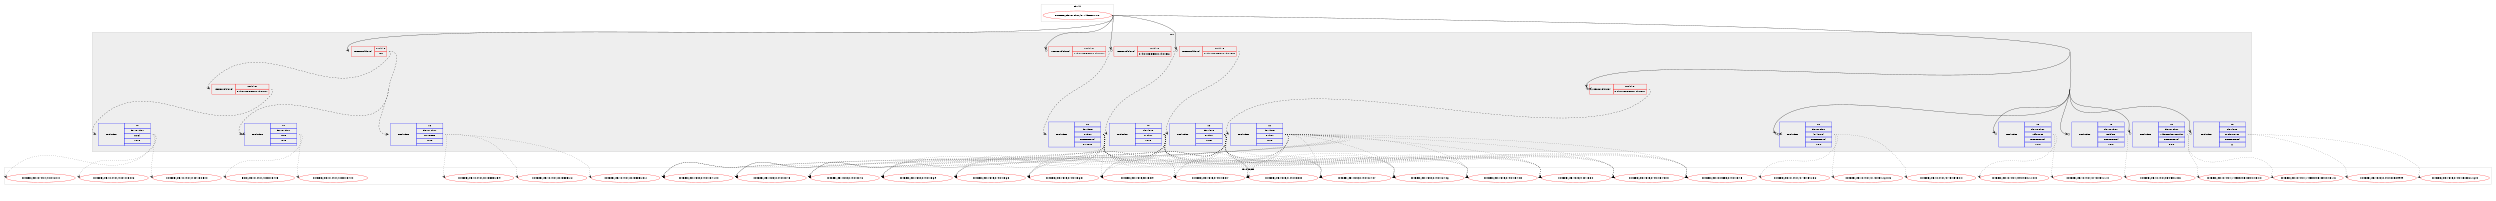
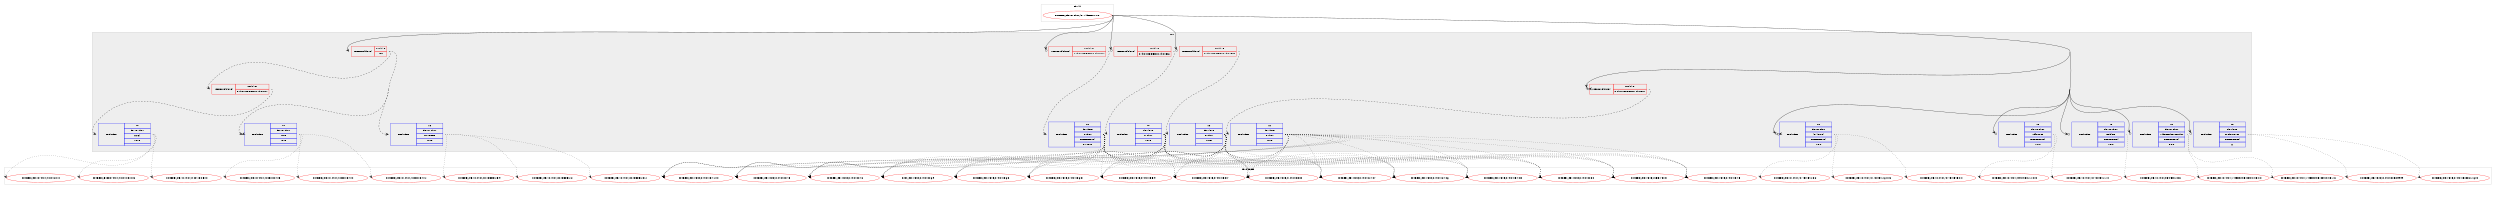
node "portage://dev-python/mock-1.3.0-r2": label "portage://dev-python/mock-1.3.0-r2" -> "portage://exec-python/mock-1.3.0-r2"
node "exec://dev-python/nose-1.3.7-r3": label "exec://dev-python/nose-1.3.7-r3" -> "portage://dev-python/nose-1.3.7-r3"
node "portage://dev-python/nose-1.3.7-r4": added
node "portage://dev-lang/python-3.6.9": label "portage://dev-lang/python-3.6.9" -> "lang://dev-lang/python-3.6.9"
node "portage://dev-lang/dev-3.5.9": label "portage://dev-lang/dev-3.5.9" -> "portage://dev-lang/python-3.5.9"
node "portage://dev-lang/mock-3.8.0": label "portage://dev-lang/mock-3.8.0" -> "portage://dev-lang/python-3.8.0"
node "portage://dev-lang/python-3.7.5-r1": label "portage://dev-lang/python-3.7.5-r1" -> "portage://dev-lang/use-3.7.5-r1"
node "portage://dev-portage/python-3.7.5": label "portage://dev-portage/python-3.7.5" -> "portage://dev-lang/python-3.7.5"
